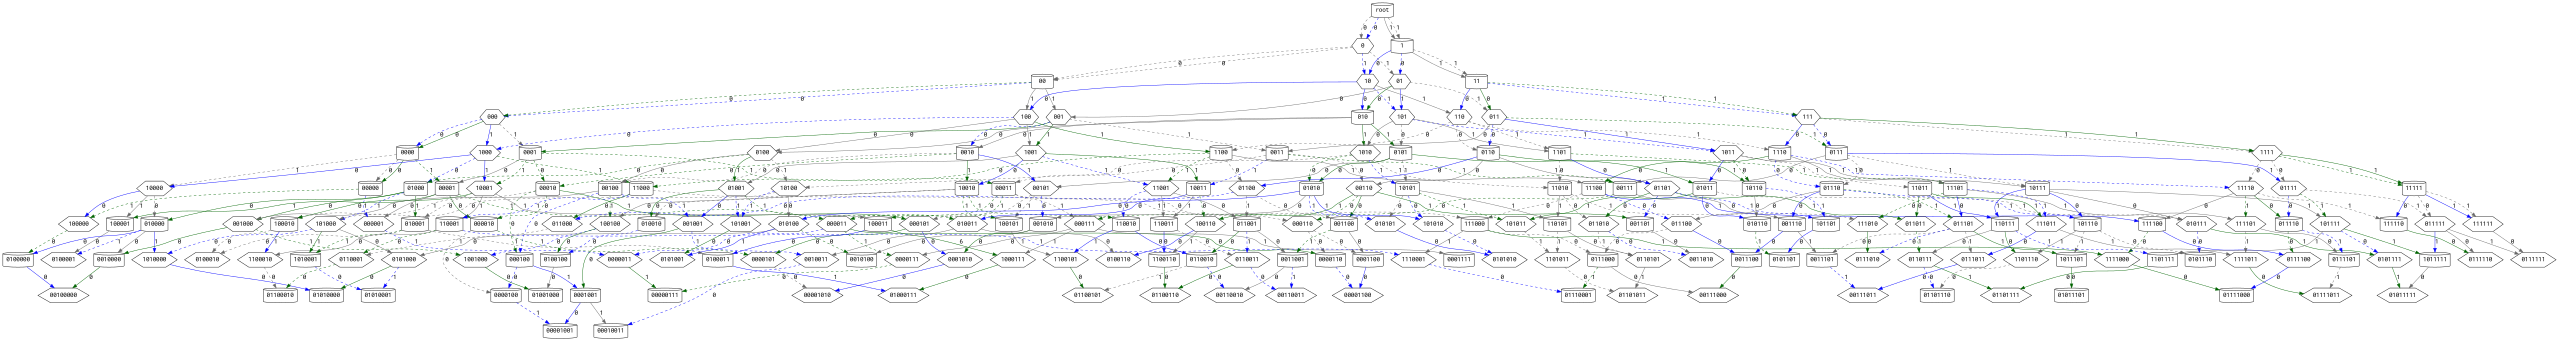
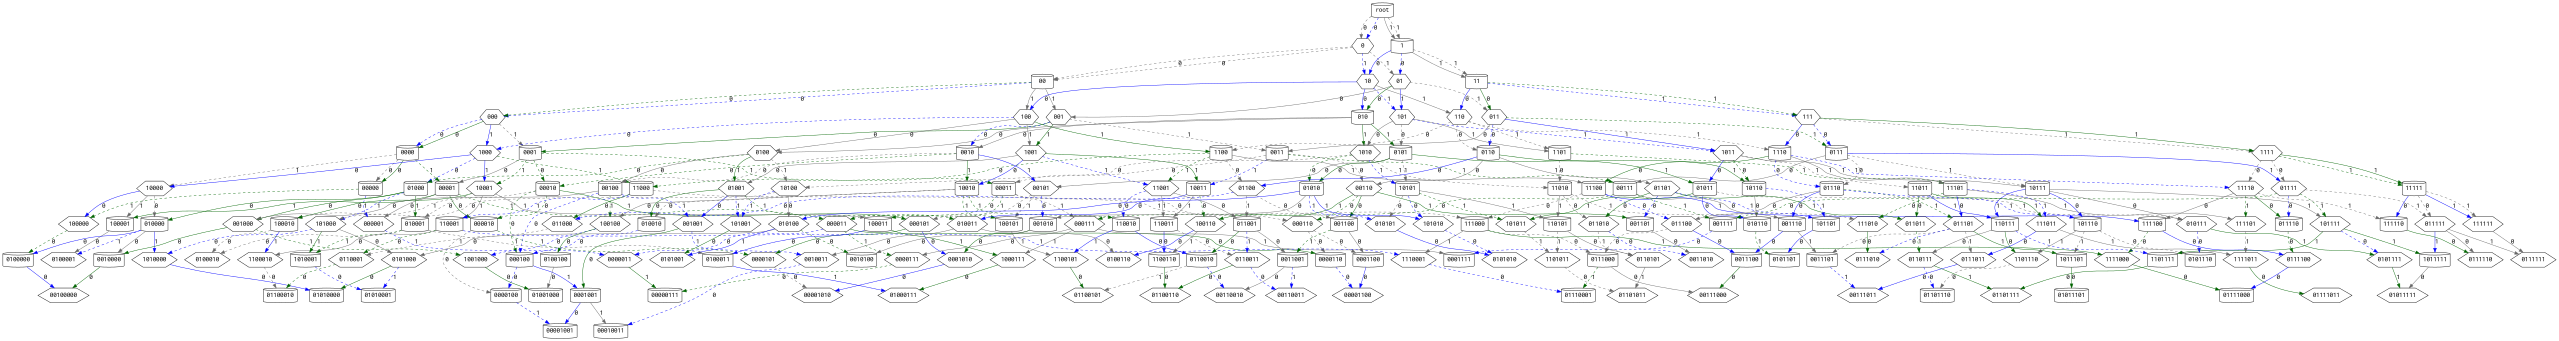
edge "1101" -> "01101": removed, label "0"
node "001111": added
edge "010010" -> "0100100": now "010010" -> "000100"
edge "100011" -> "1000111": label "6" -> "1"
edge "101111" -> "1101111": color gray40 -> darkgreen
node "0111101": removed
